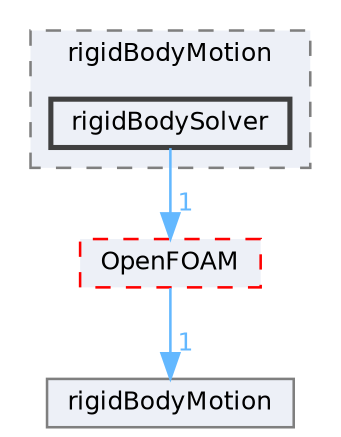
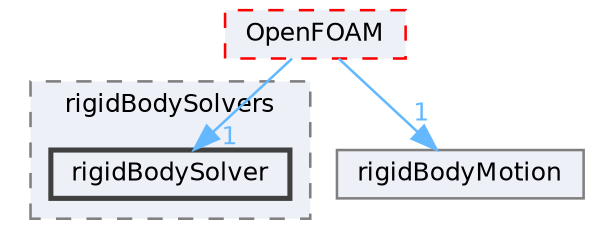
cluster "rigidBodyMotion": label "rigidBodyMotion" -> "rigidBodySolvers"
edge "rigidBodySolver" -> "OpenFOAM": reversed
